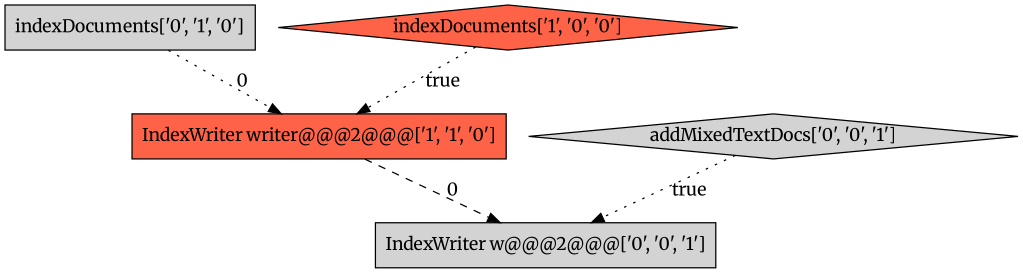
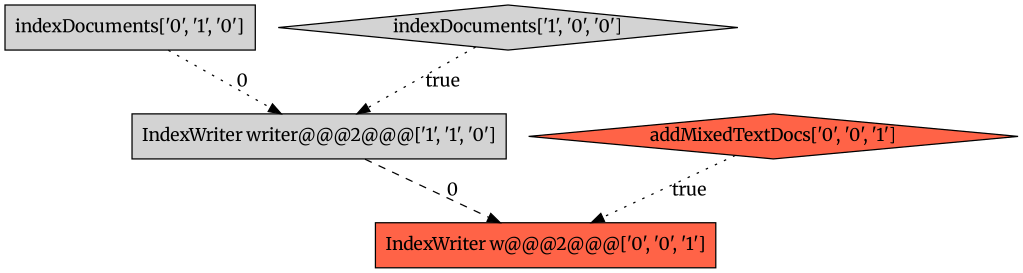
node "indexDocuments['1', '0', '0']": fillcolor tomato -> lightgray
node "IndexWriter writer@@@2@@@['1', '1', '0']": fillcolor tomato -> lightgray
node "addMixedTextDocs['0', '0', '1']": fillcolor lightgray -> tomato
node "IndexWriter w@@@2@@@['0', '0', '1']": fillcolor lightgray -> tomato
